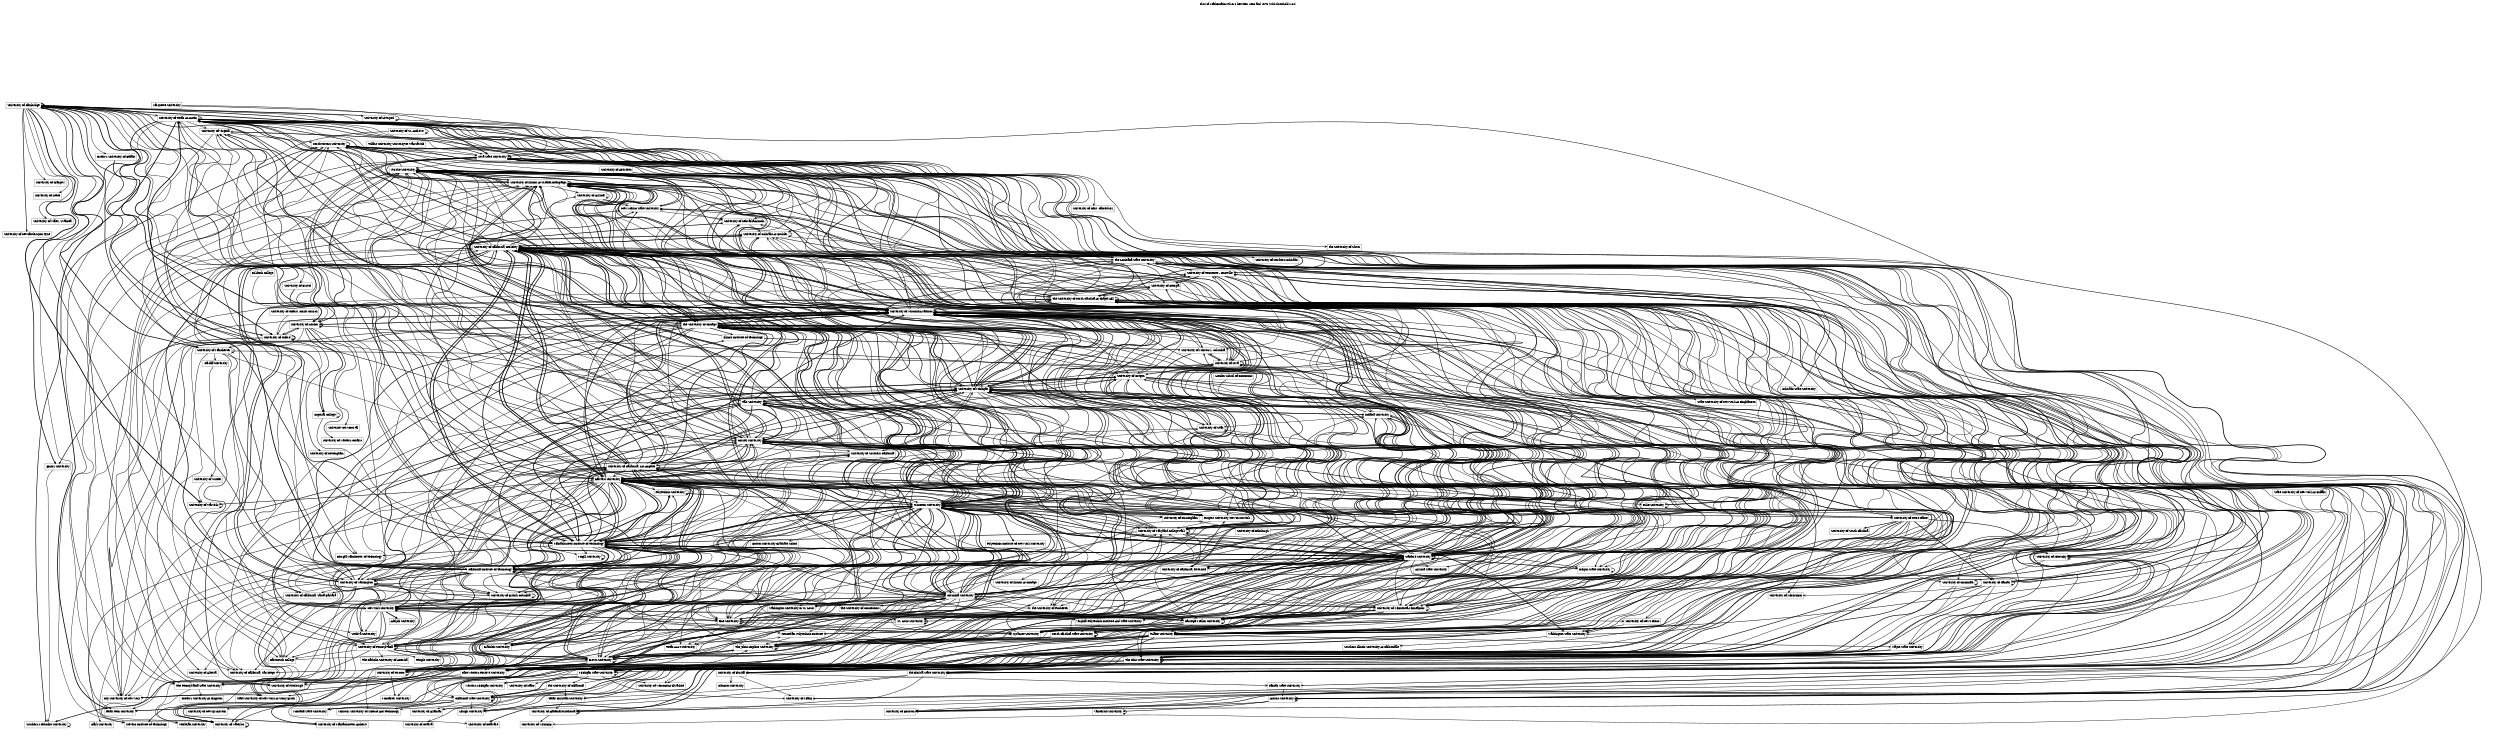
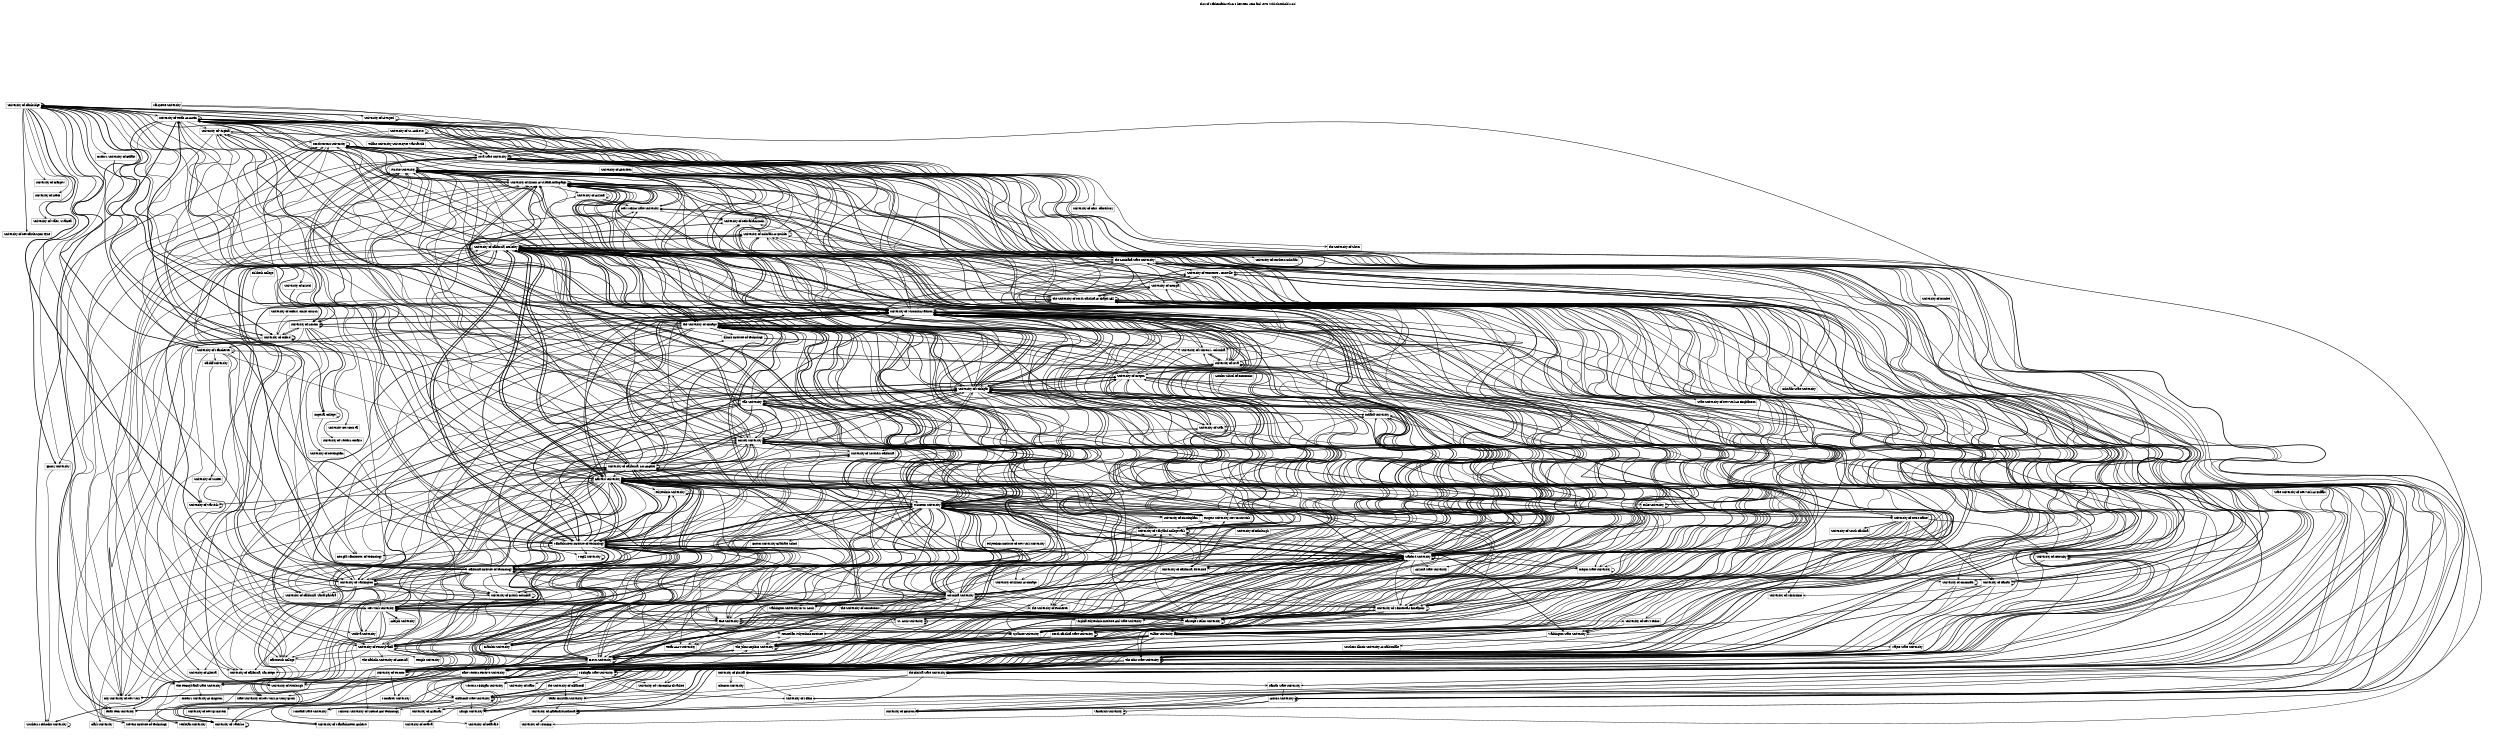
node "University Of Dundee": added
edge "Princeton University" -> "Cornell University": now "Princeton University" -> "University Of Illinois At Chicago"
